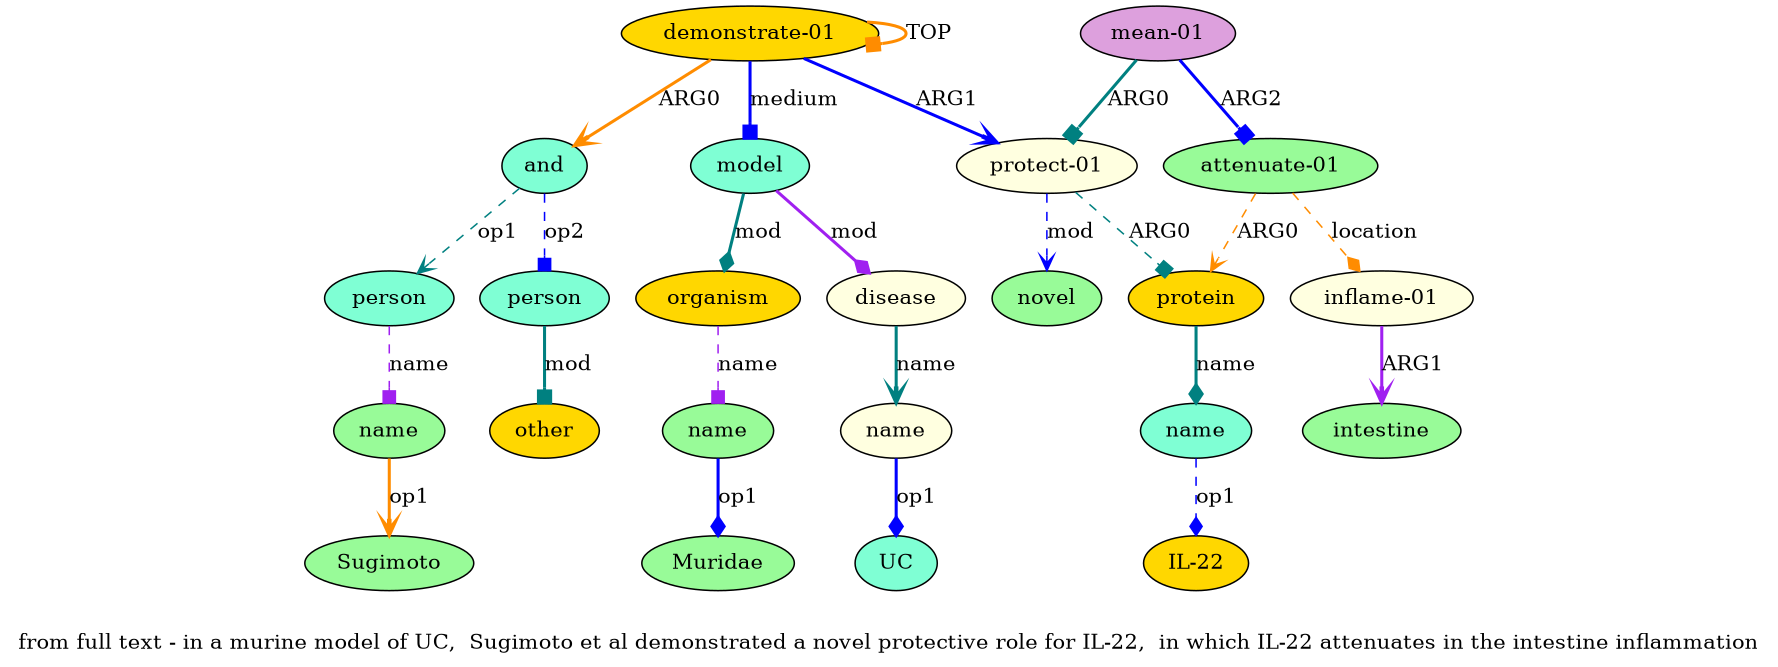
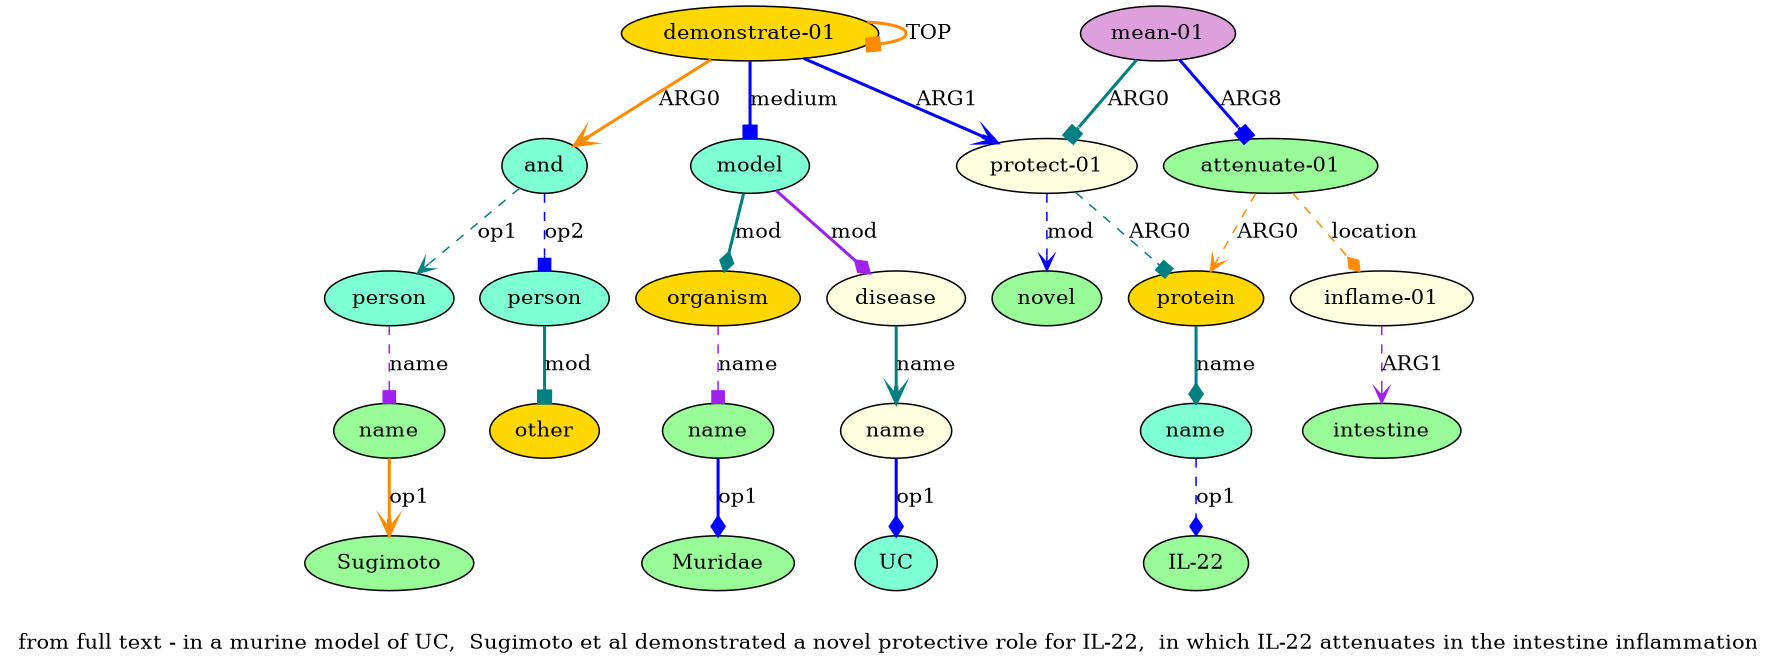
edge "mean-01" -> "attenuate-01": label "ARG2" -> "ARG8"
edge "inflame-01" -> "intestine": style bold -> dashed
node "IL-22": fillcolor gold -> palegreen
